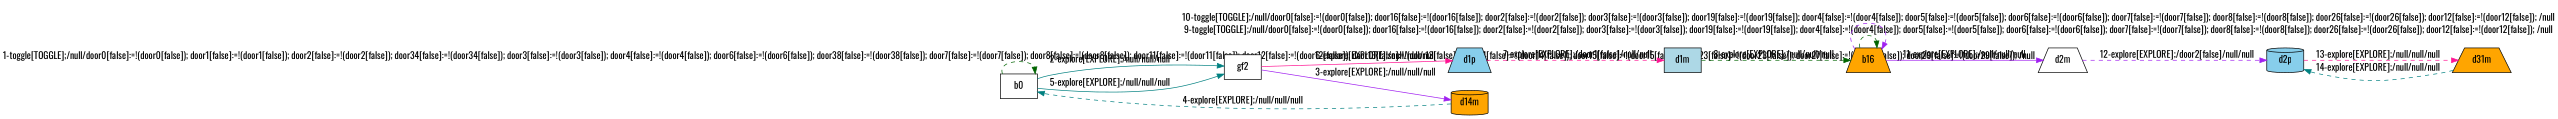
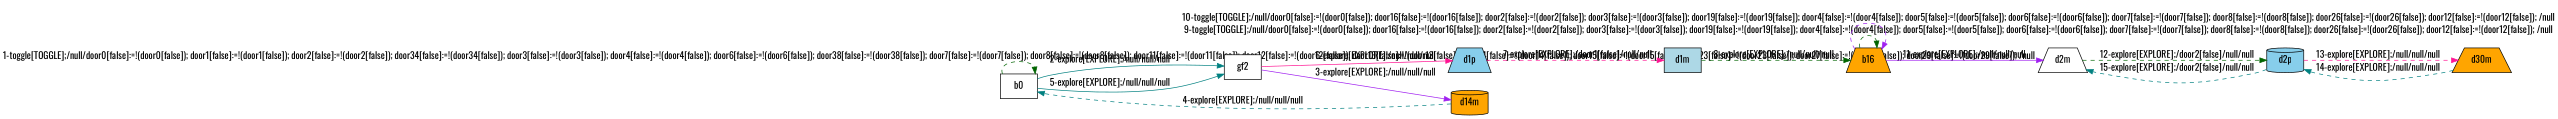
edge "d2m" -> "d2p": color purple -> darkgreen
node "d31m": label "d31m" -> "d30m"
edge "d2p" -> "d2m": added, label "15-explore[EXPLORE];/door2[false]/null/null"
